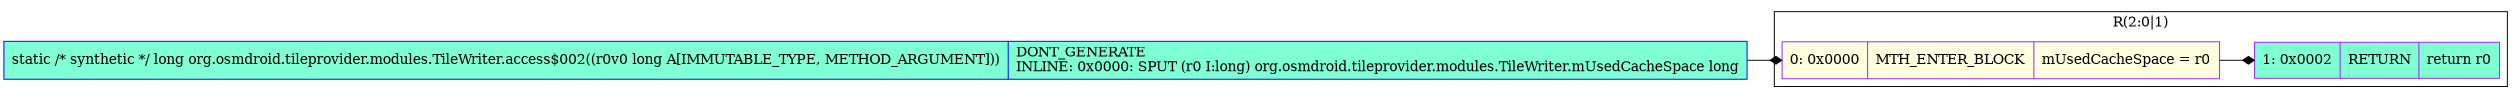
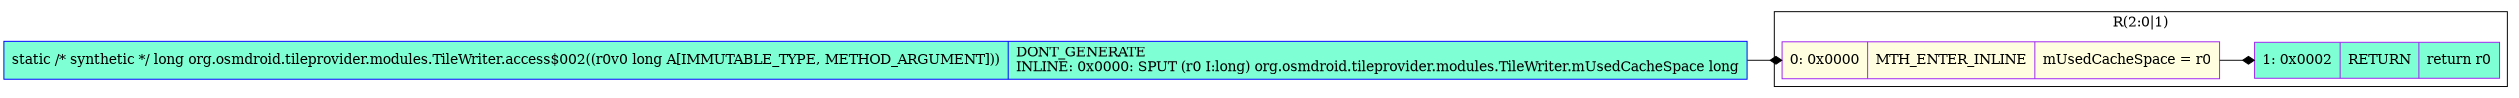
node "0: 0x0000": text "MTH_ENTER_BLOCK" -> "MTH_ENTER_INLINE"
